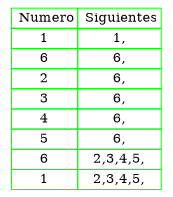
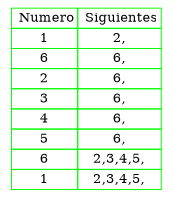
node "Numero": text "1," -> "2,"
